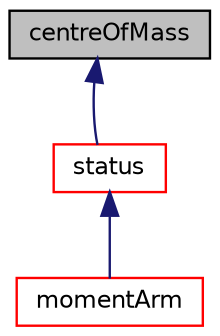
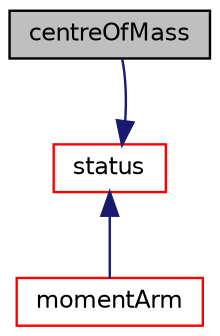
edge "status" -> "centreOfMass": reversed
